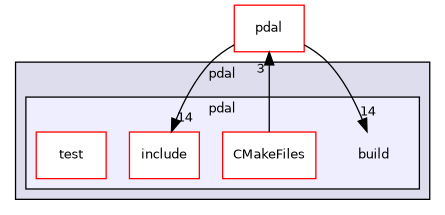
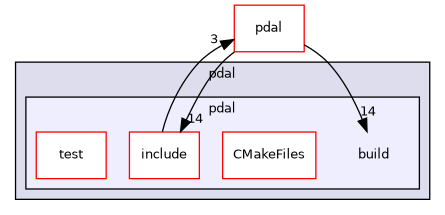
edge "CMakeFiles" -> "pdal": now "include" -> "pdal"
